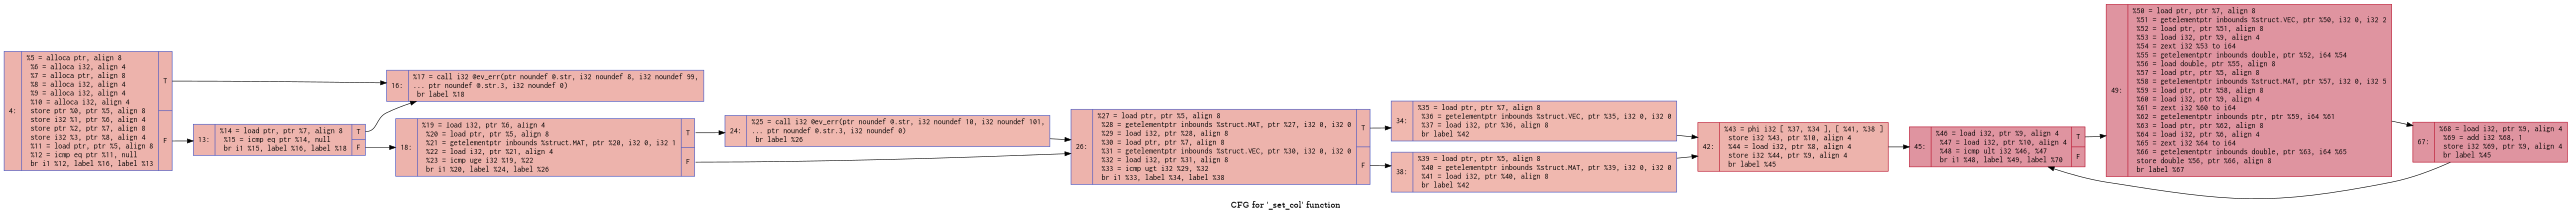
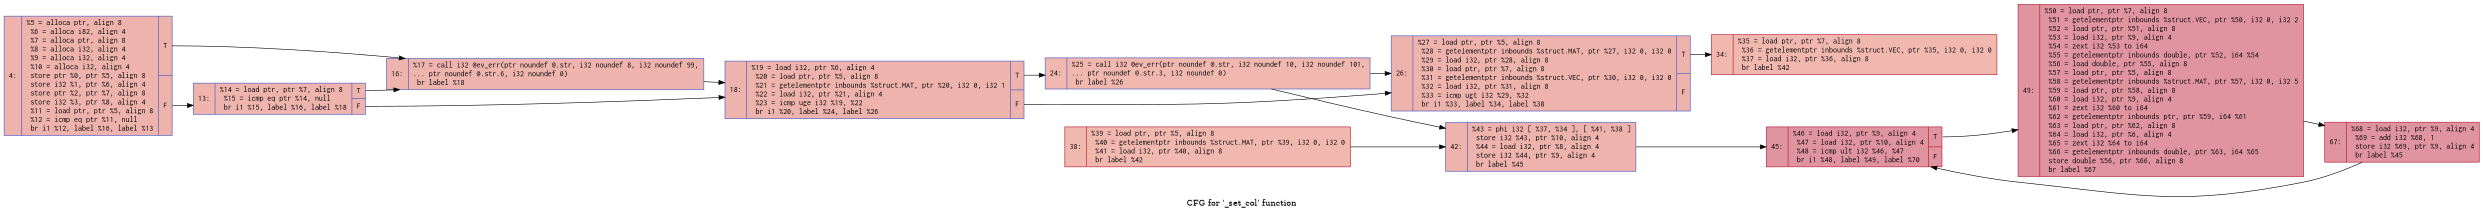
node "4:": text "%6 = alloca i32, align 4" -> "%6 = alloca i82, align 4"
edge "16:" -> "18:": added
node "16:": text "... ptr noundef @.str.3, i32 noundef 0)" -> "... ptr noundef @.str.6, i32 noundef 0)"
node "34:": color #3d50c3ff -> #b70d28ff
edge "34:" -> "42:": now "24:" -> "42:"
node "42:": color #b70d28ff -> #3d50c3ff
edge "26:" -> "38:": removed
node "38:": color #3d50c3ff -> #b70d28ff
